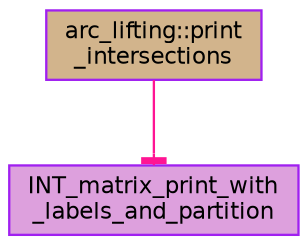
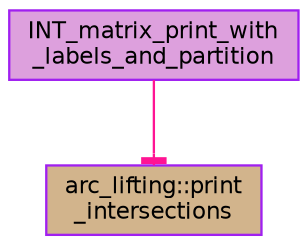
edge "arc_lifting::print _intersections" -> "INT_matrix_print_with _labels_and_partition": reversed
